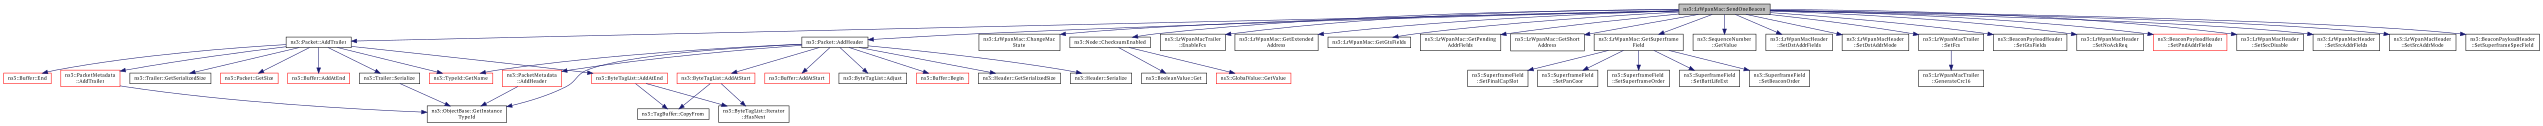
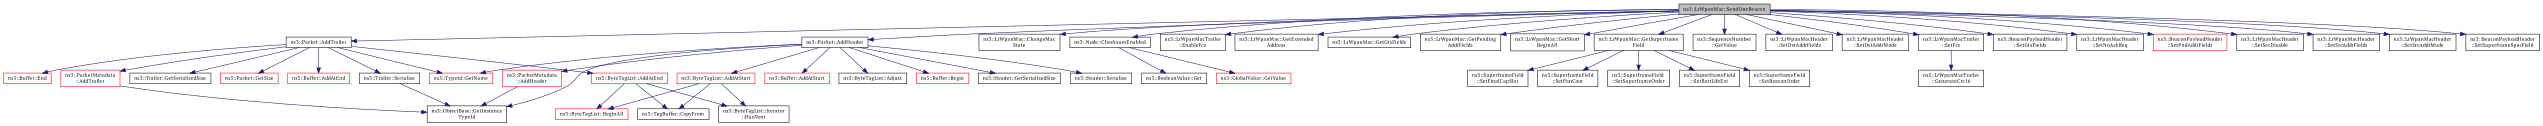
node "ns3::LrWpanMac::GetShort Address": label "ns3::LrWpanMac::GetShort Address" -> "ns3::LrWpanMac::GetShort BeginAll"
node "ns3::ByteTagList::BeginAll": added
